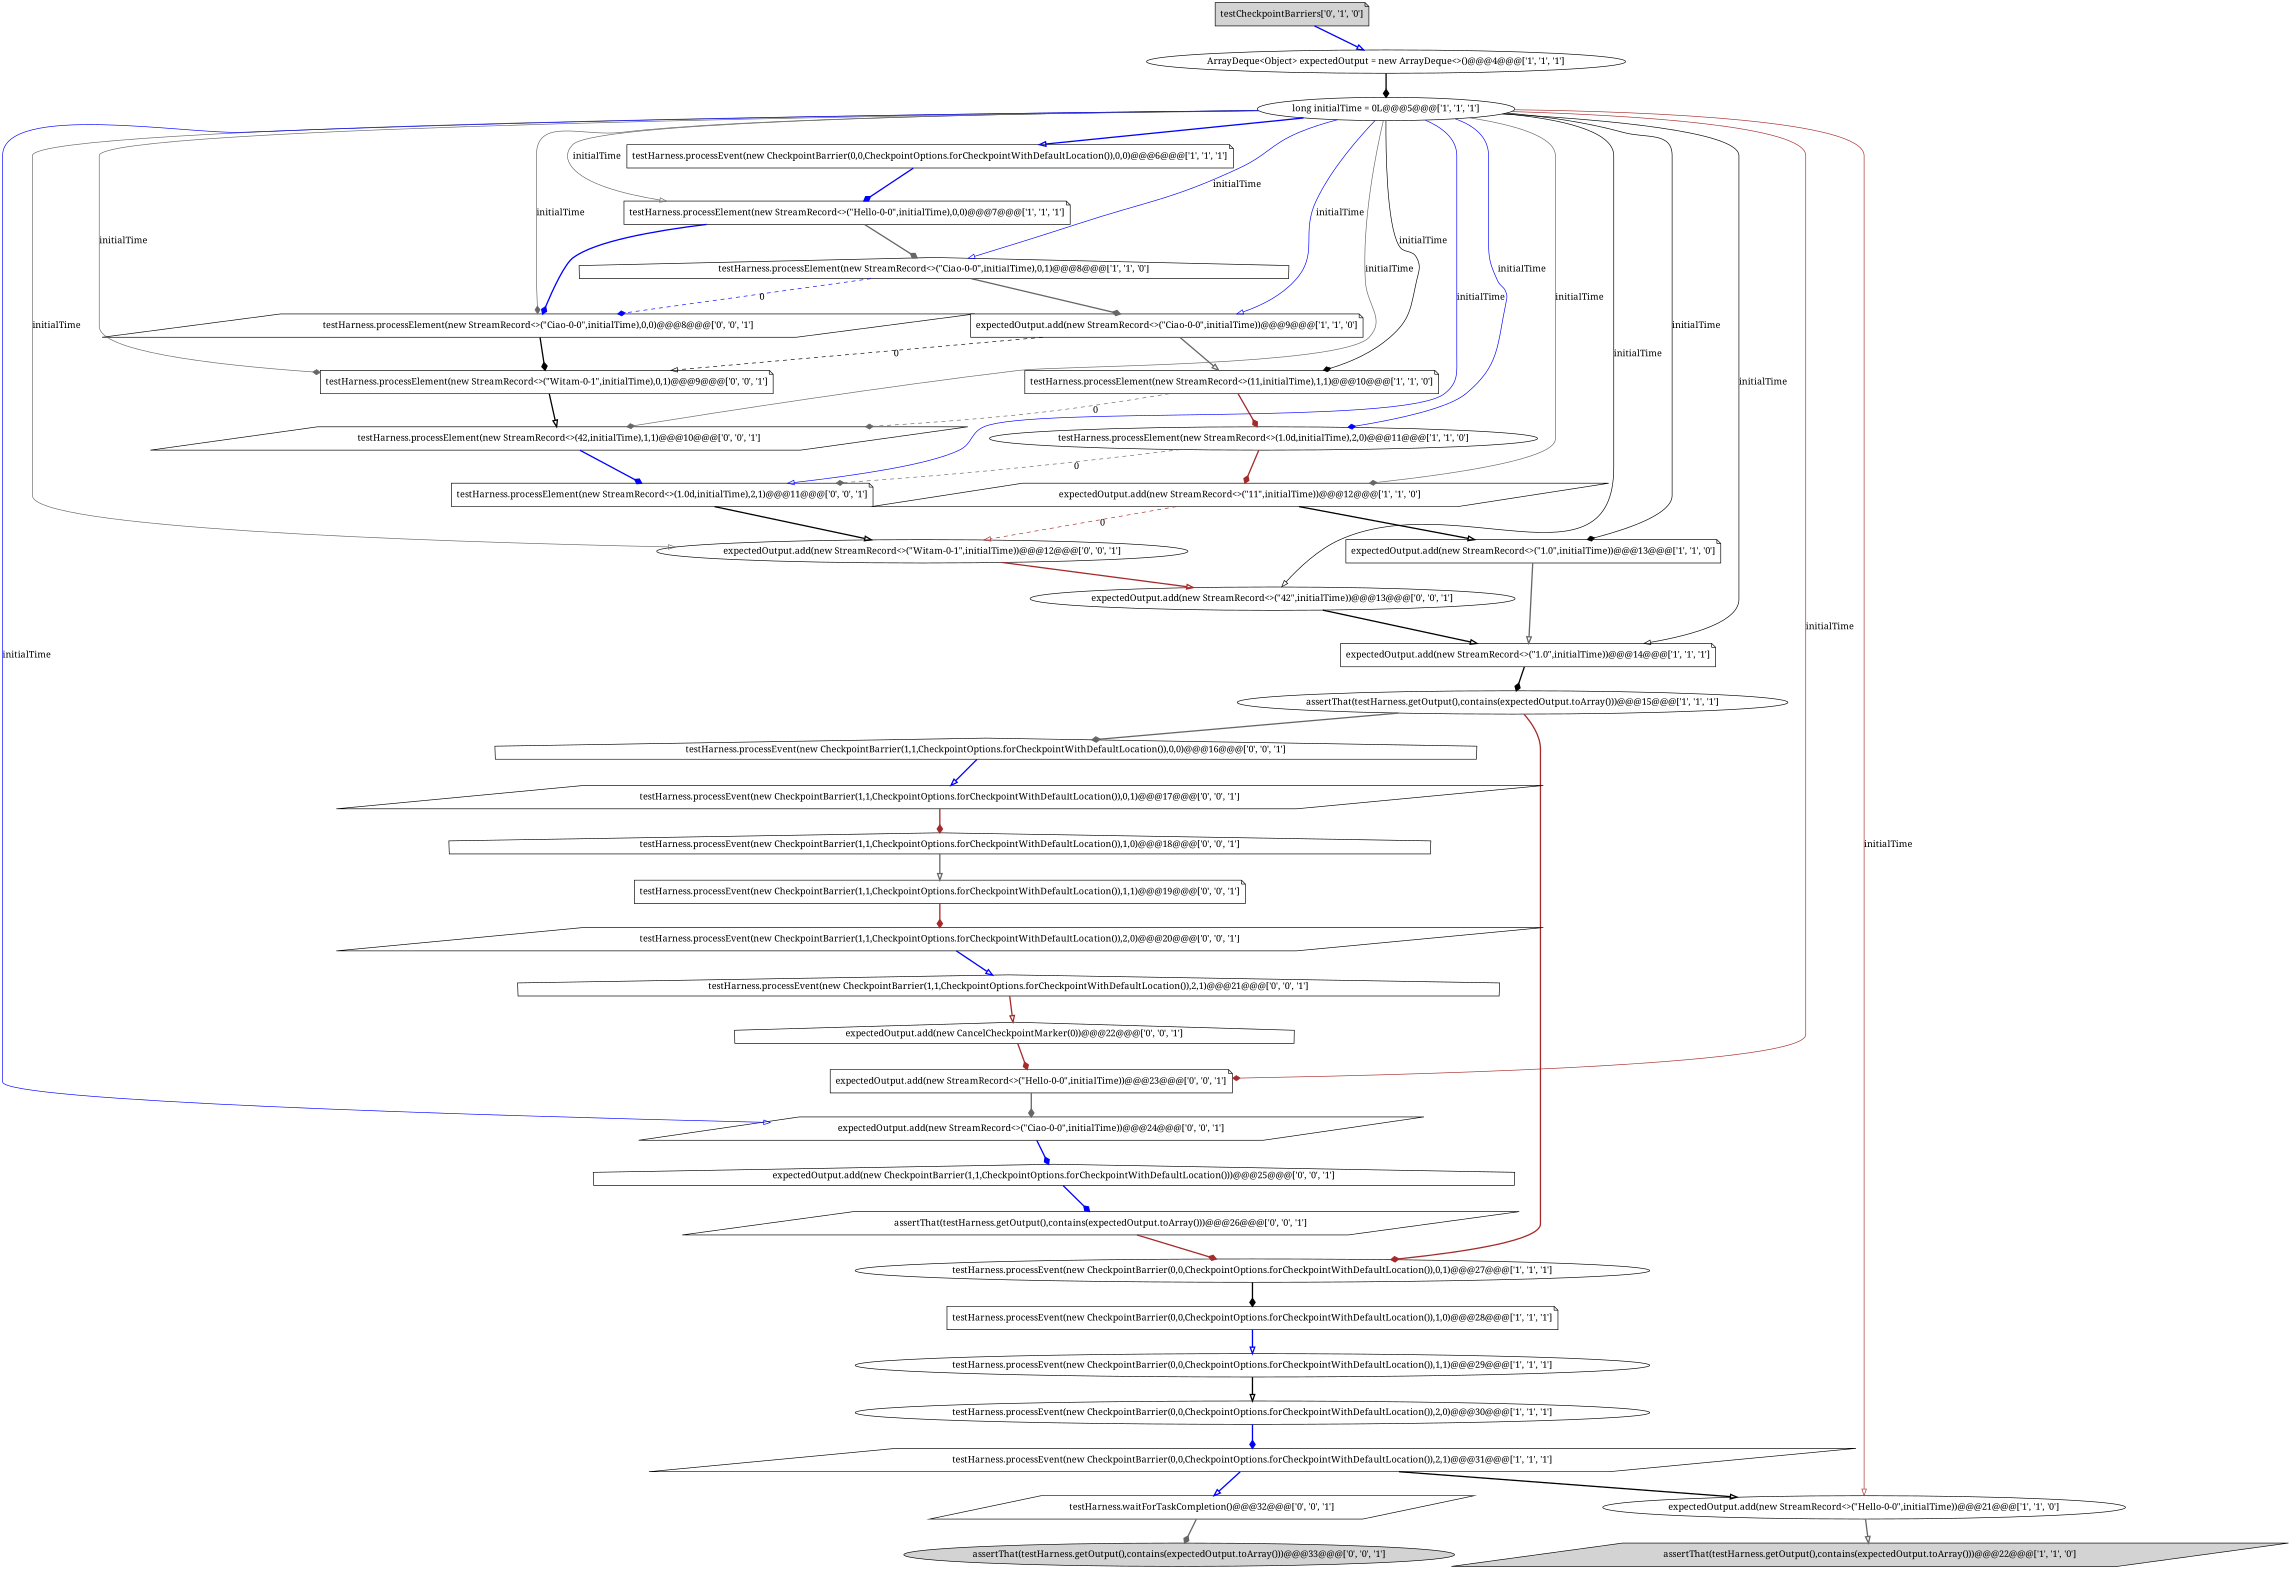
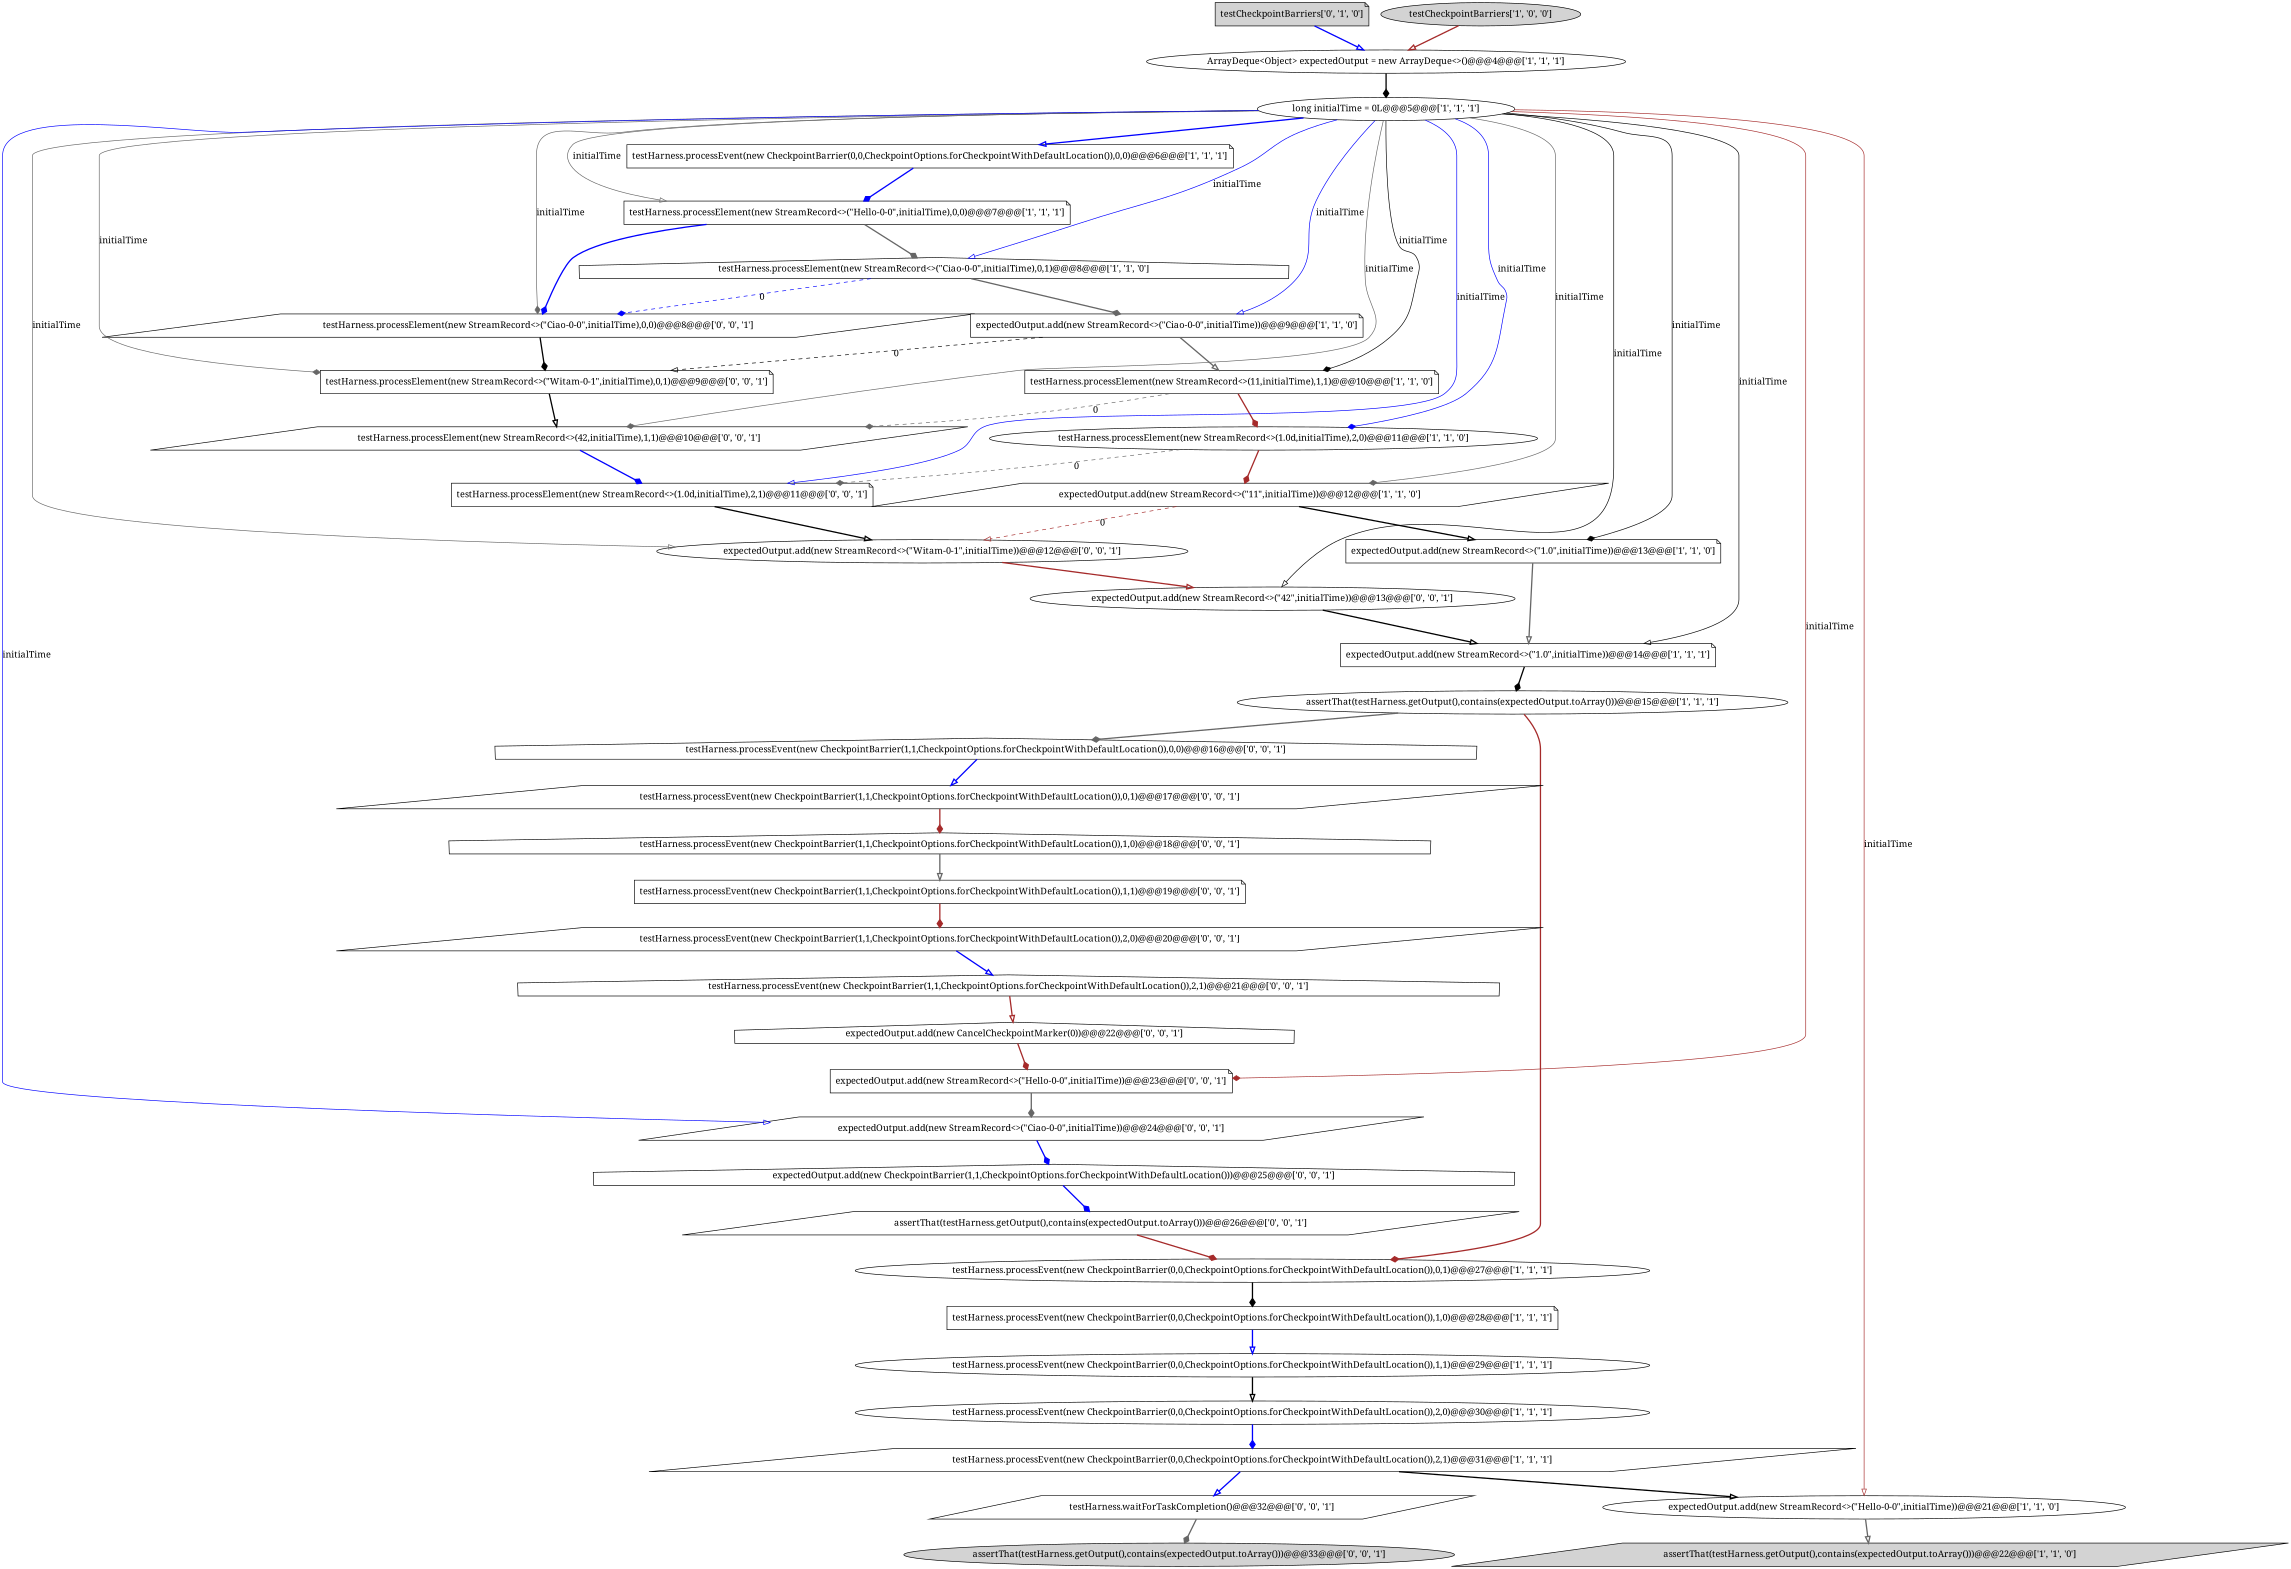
node "testCheckpointBarriers['1', '0', '0']": added
